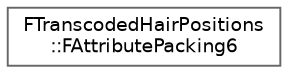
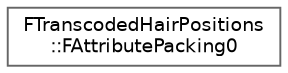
node "FTranscodedHairPositions ::FAttributePacking6": label "FTranscodedHairPositions ::FAttributePacking6" -> "FTranscodedHairPositions ::FAttributePacking0"
